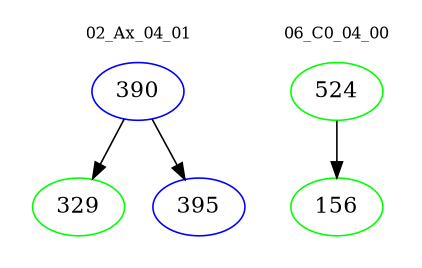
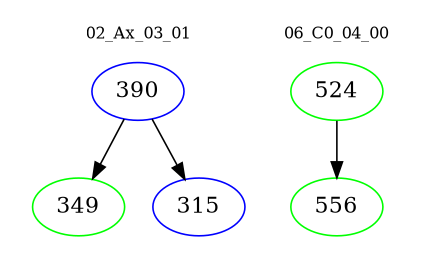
cluster "02_Ax_04_01": label "02_Ax_04_01" -> "02_Ax_03_01"
node "329": label "329" -> "349"
node "395": label "395" -> "315"
node "156": label "156" -> "556"
